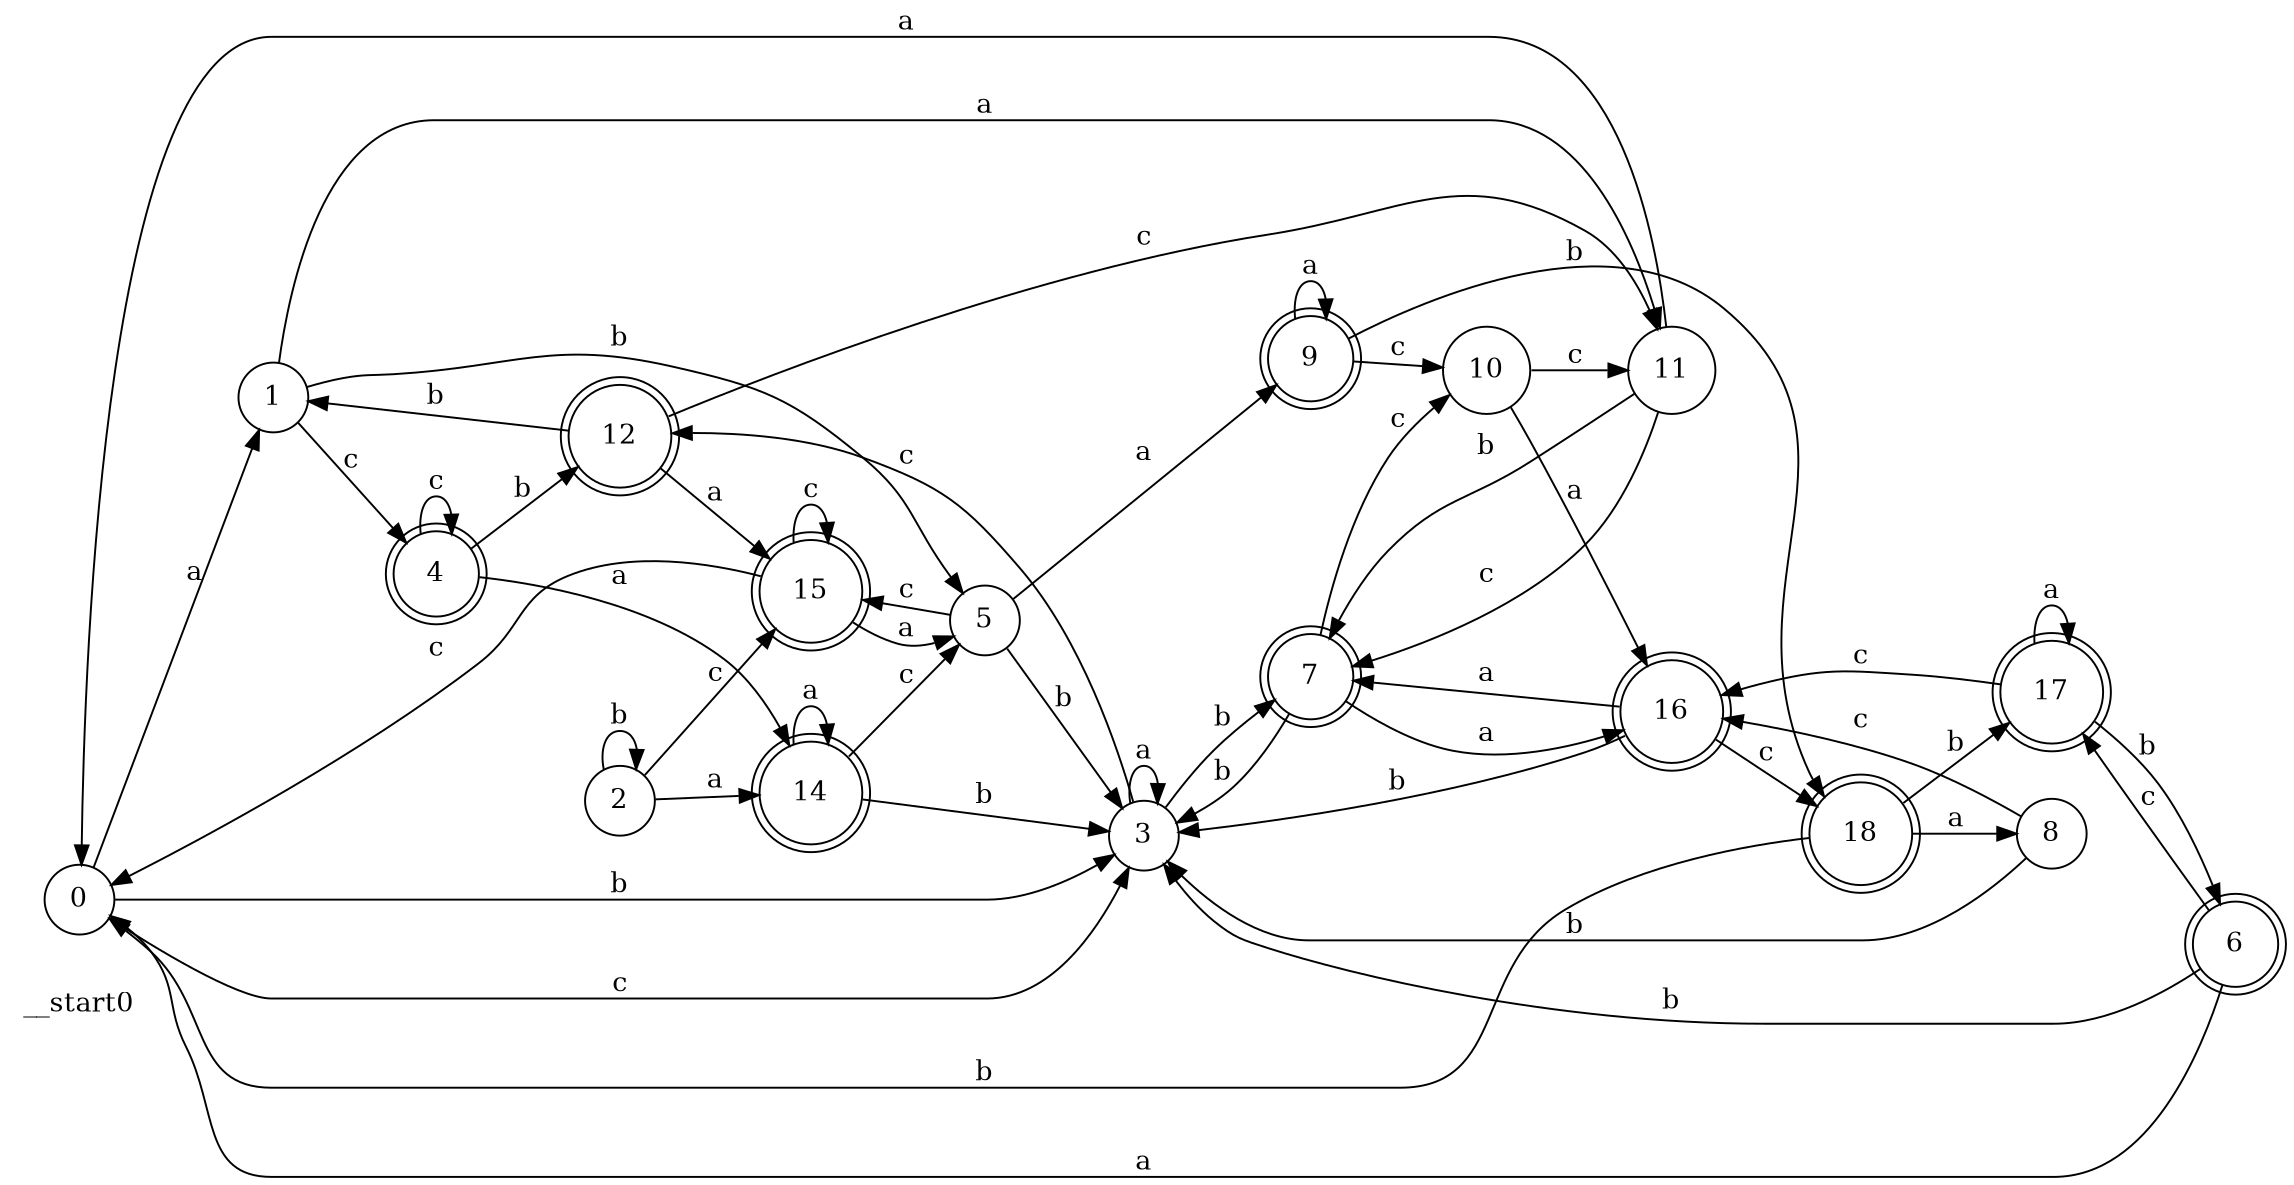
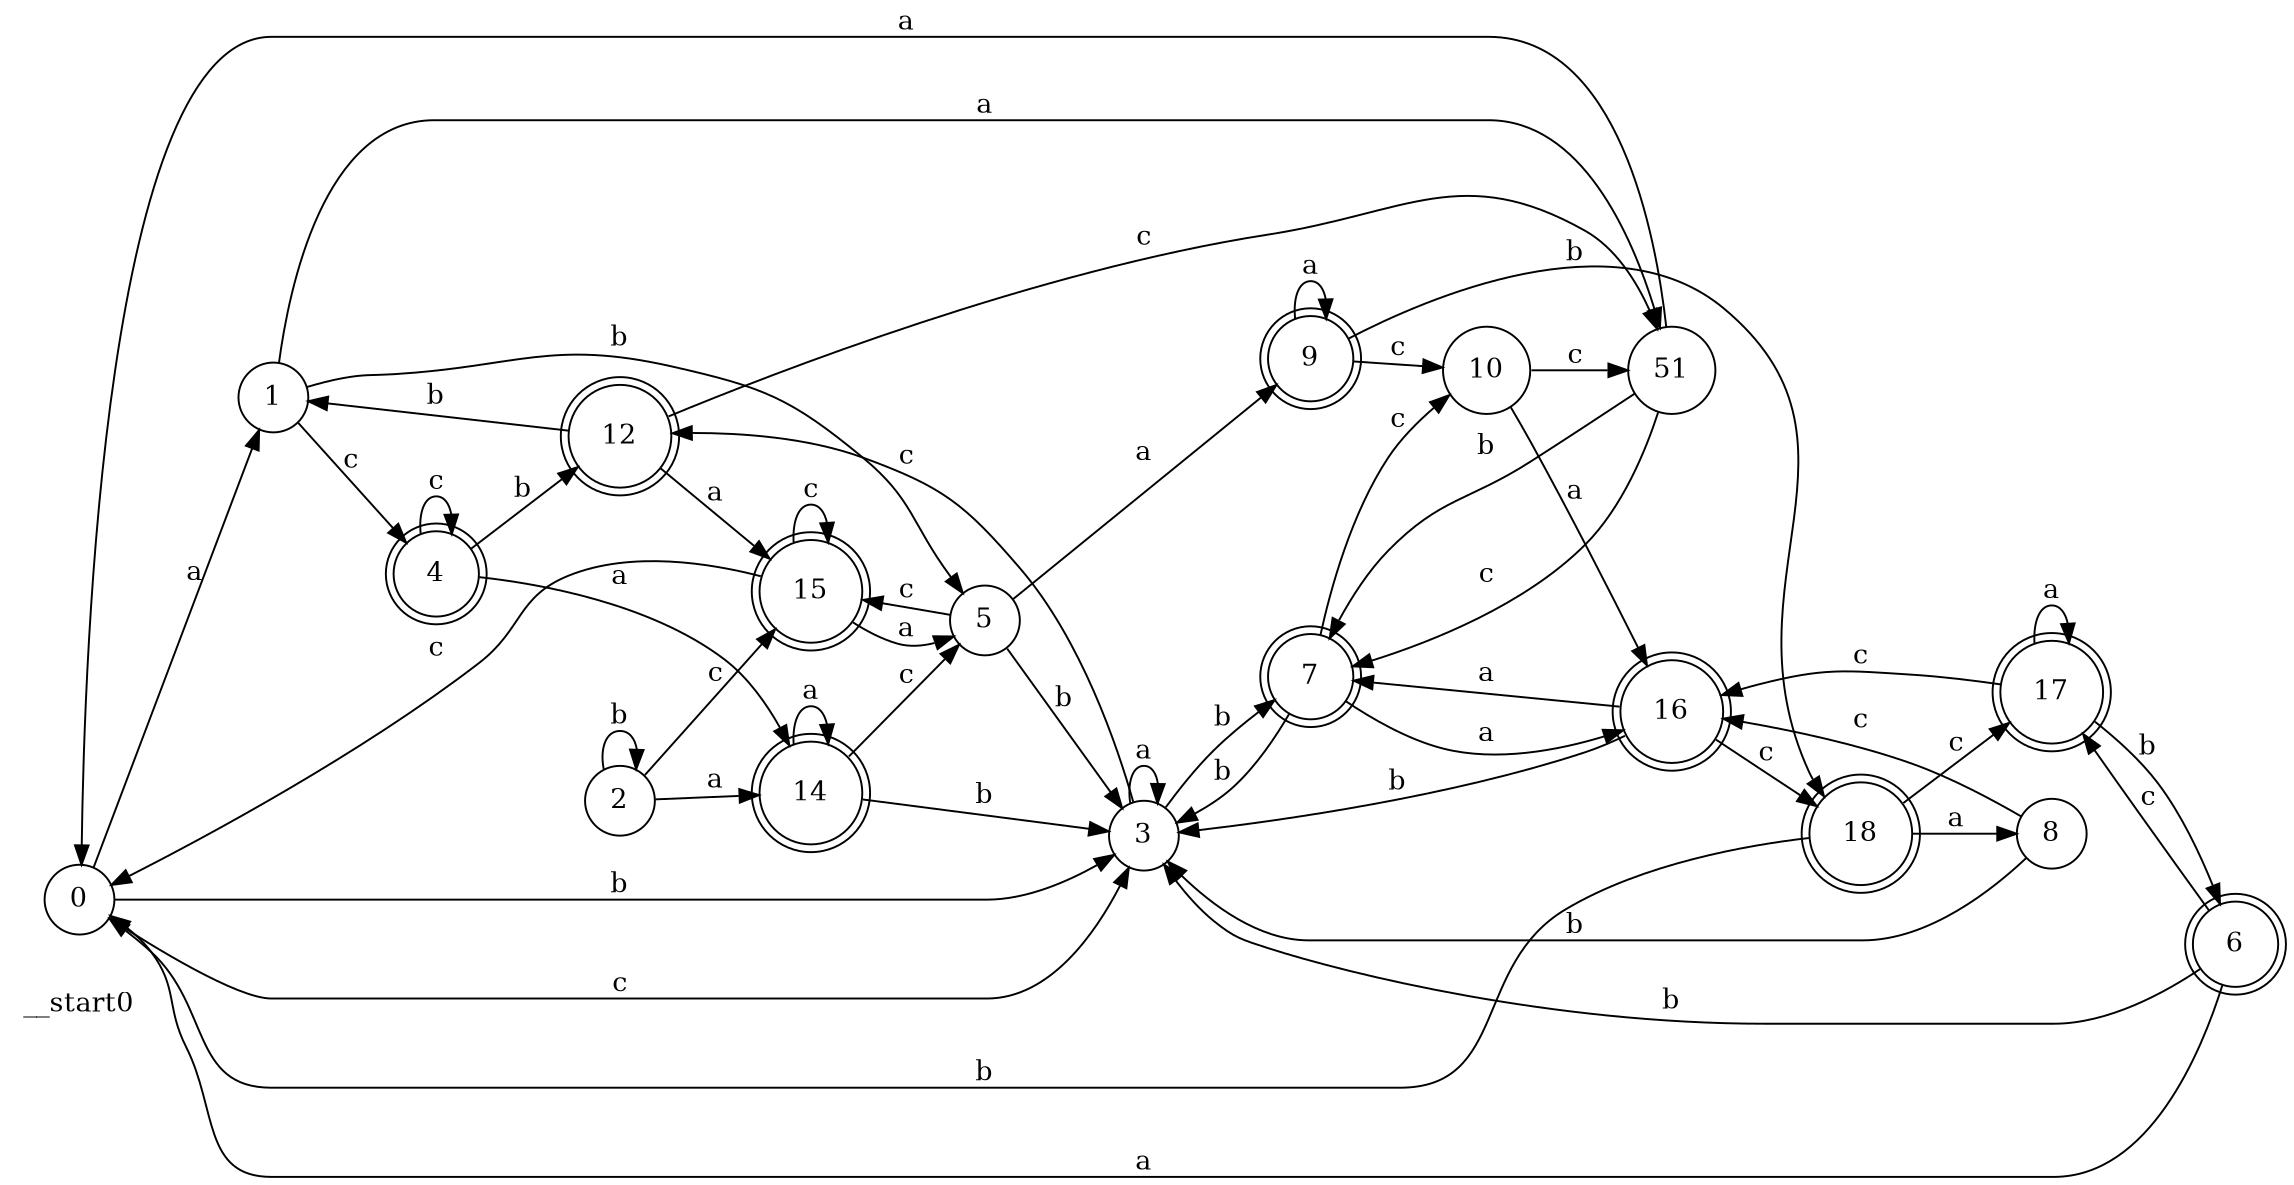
node "11": label "11" -> "51"
edge "18" -> "17": label "b" -> "c"
